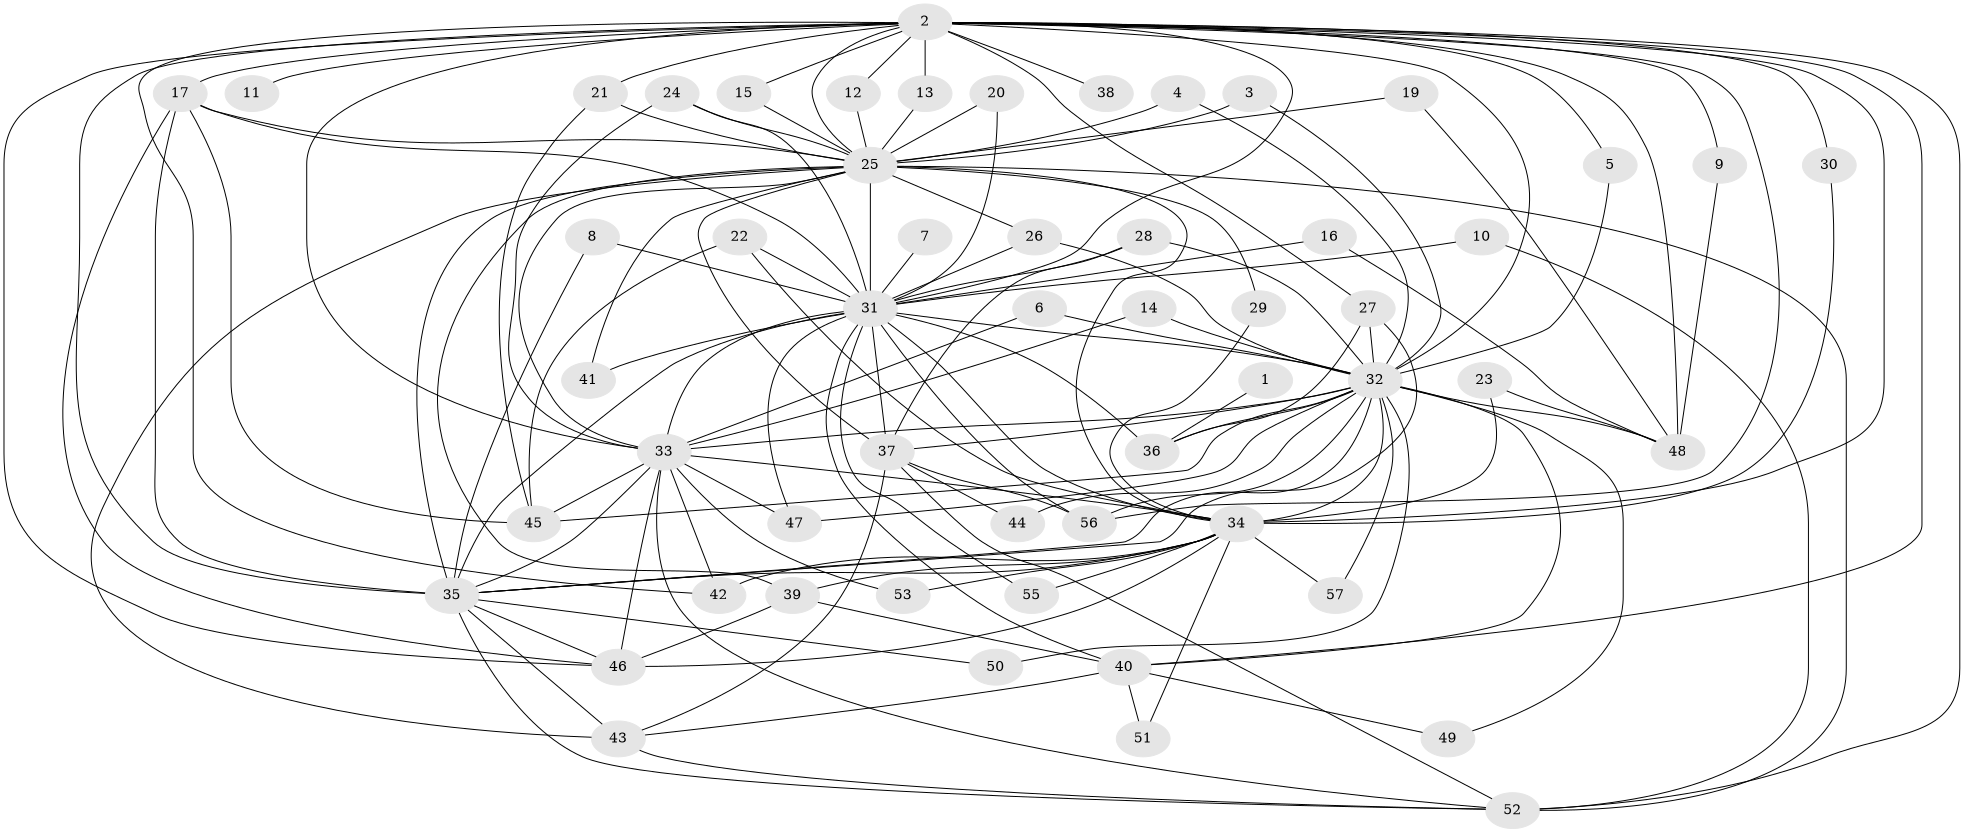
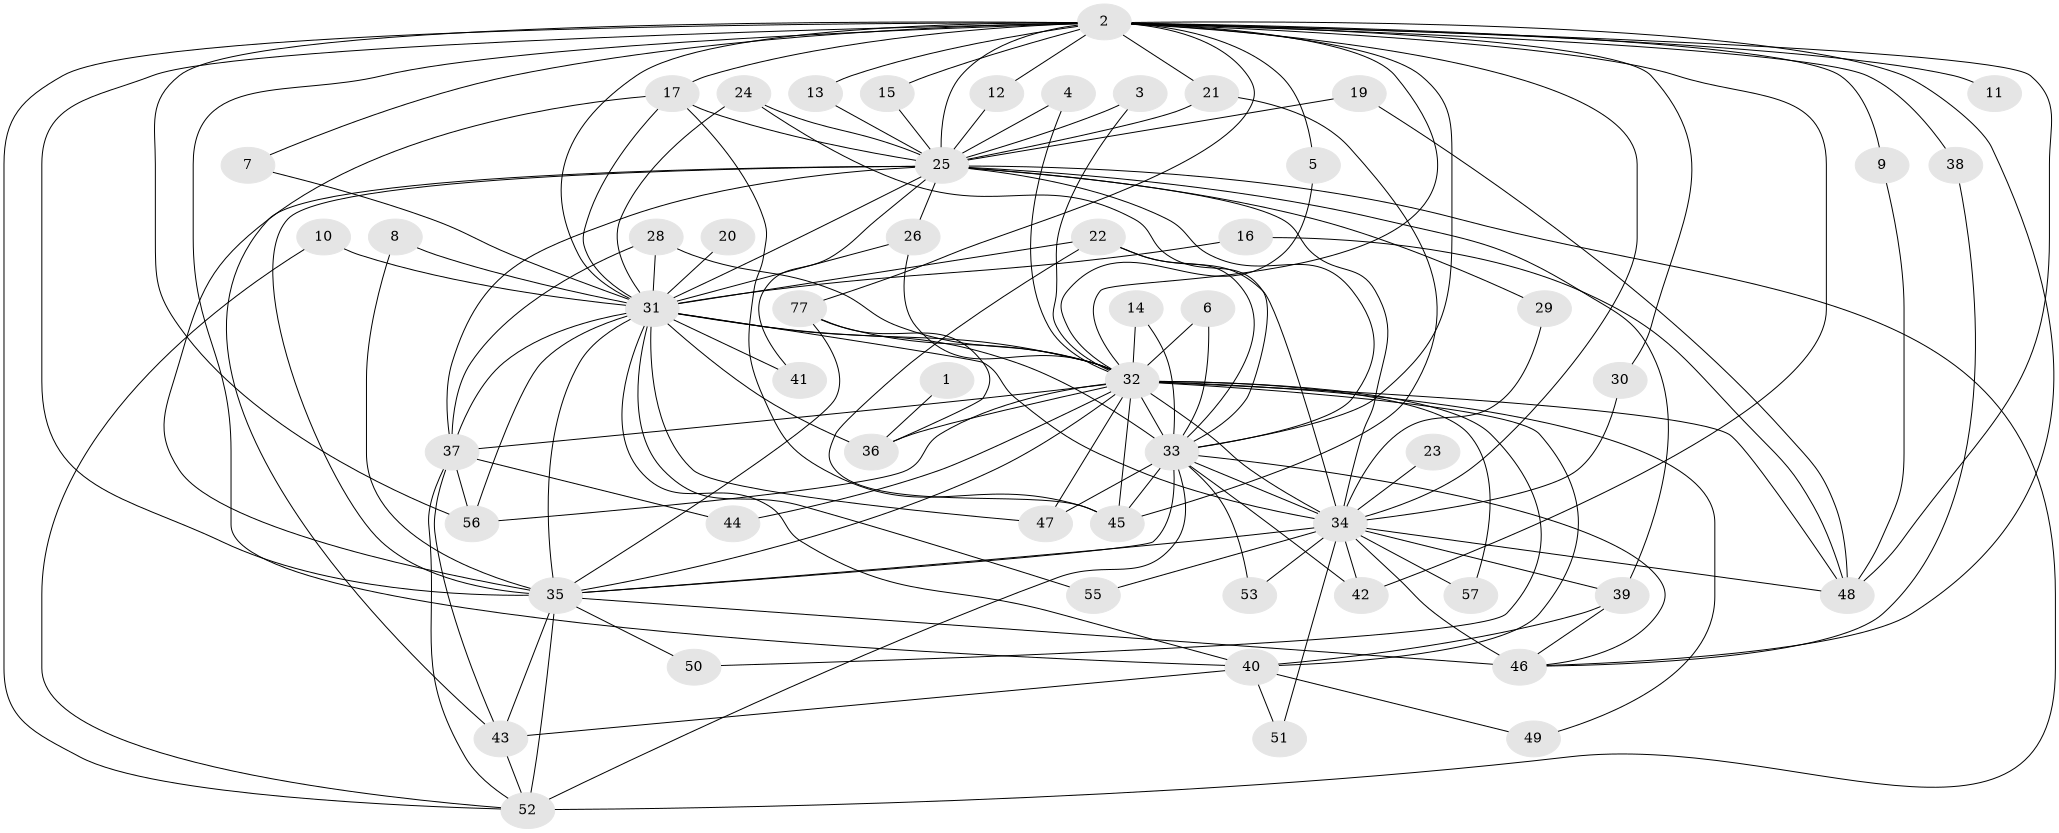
edge "2" -- "7": added
edge "20" -- "25": removed
edge "22" -- "33": added
node "27": label "27" -> "77"
edge "23" -- "48": now "34" -- "48"
edge "17" -- "46": now "38" -- "46"
